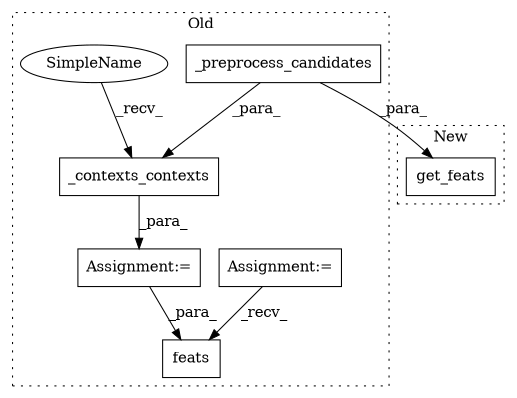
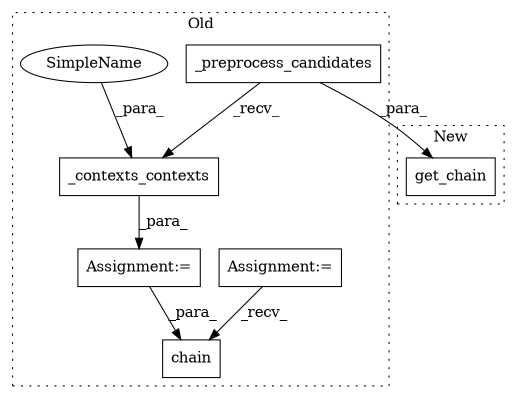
edge "SimpleName" -> "_contexts_contexts": label "_recv_" -> "_para_"
edge "_preprocess_candidates" -> "_contexts_contexts": label "_para_" -> "_recv_"
node "get_feats": label "get_feats" -> "get_chain"
node "feats": label "feats" -> "chain"
